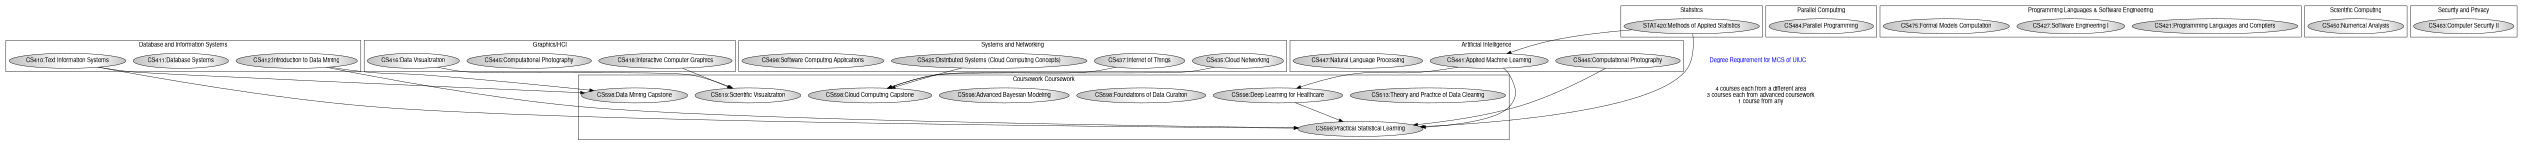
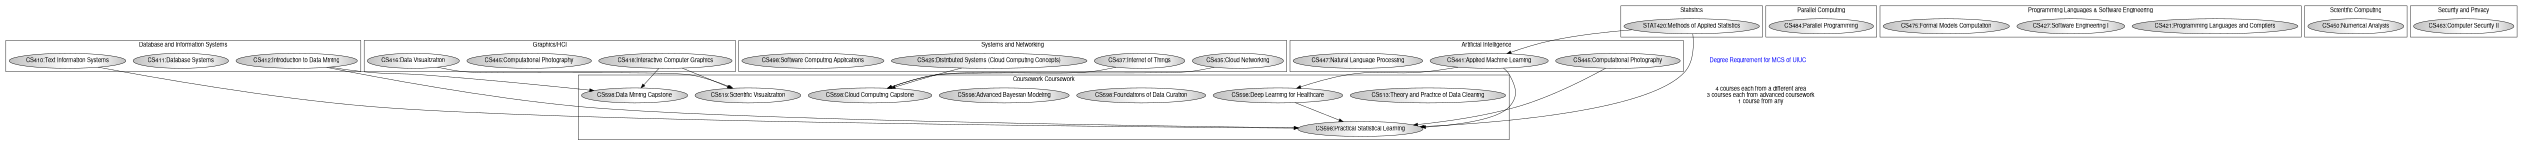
edge "CS410:Text Information Systems" -> "CS598:Data Mining Capstone": now "CS418:Interactive Computer Graphics" -> "CS598:Data Mining Capstone"
